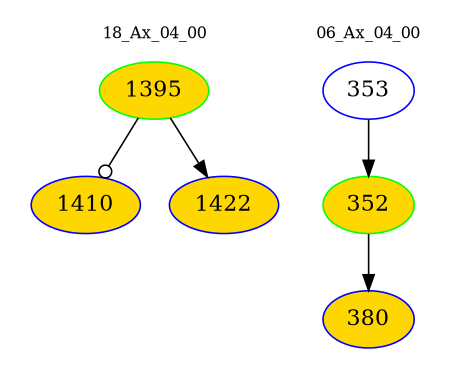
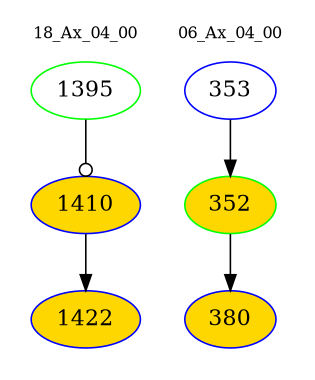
node "1395": fillcolor gold -> white
edge "1395" -> "1422": now "1410" -> "1422"
